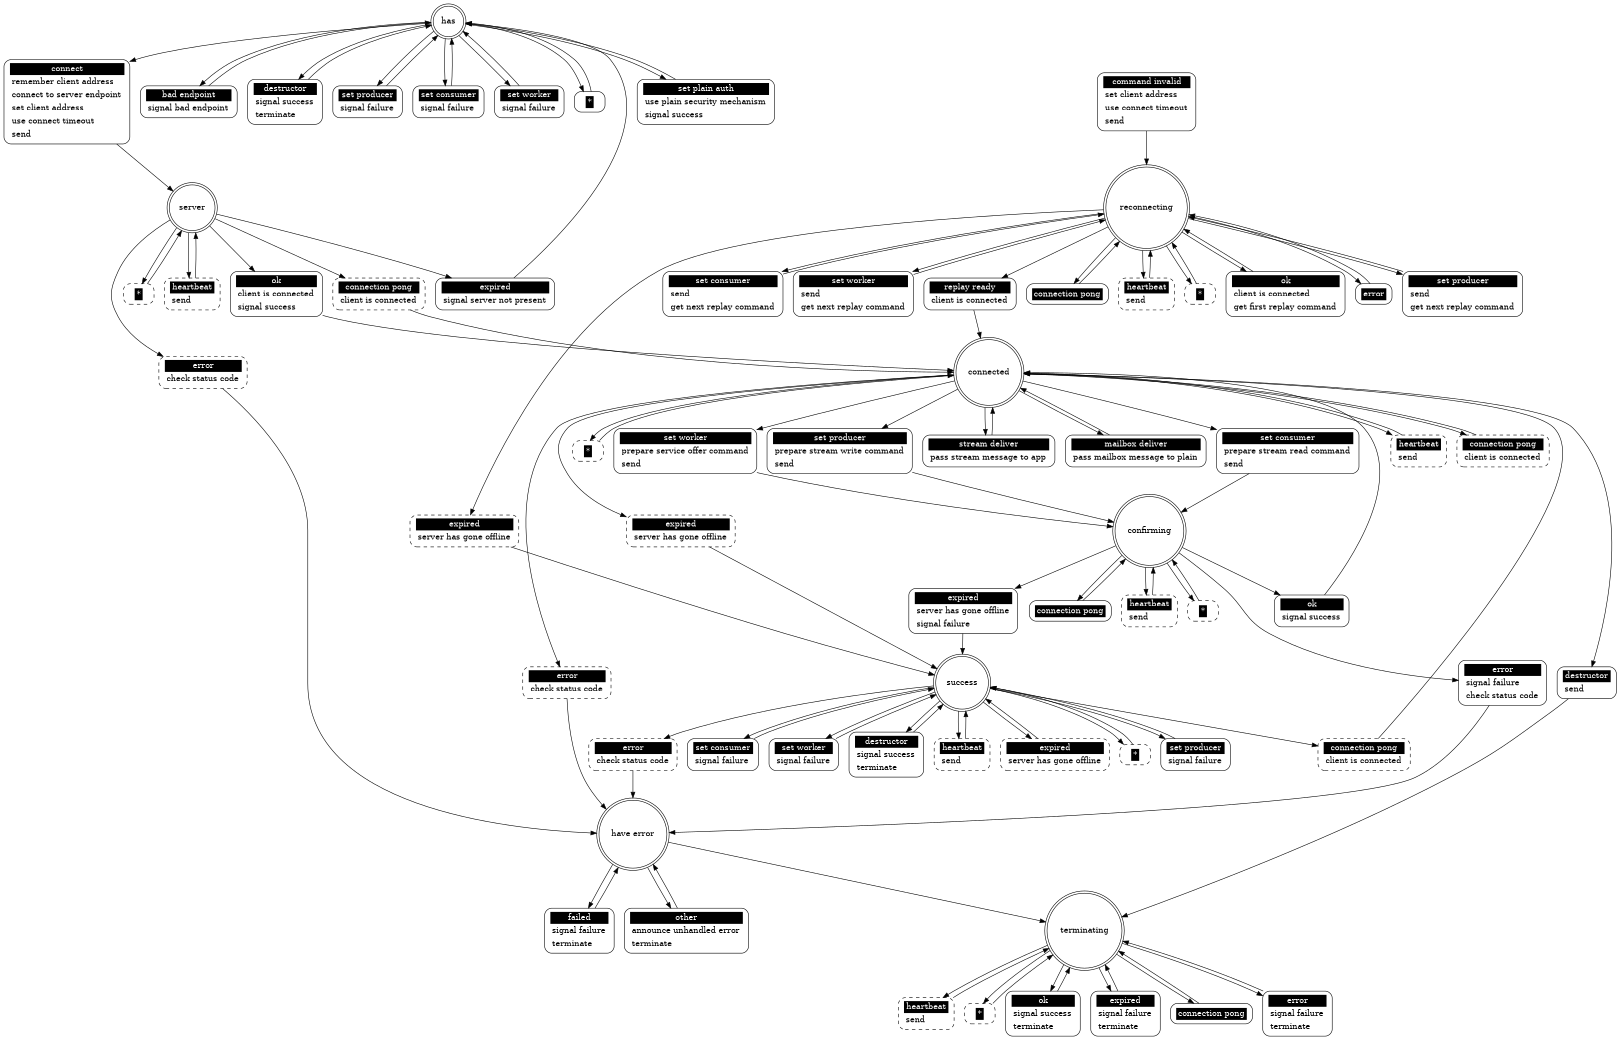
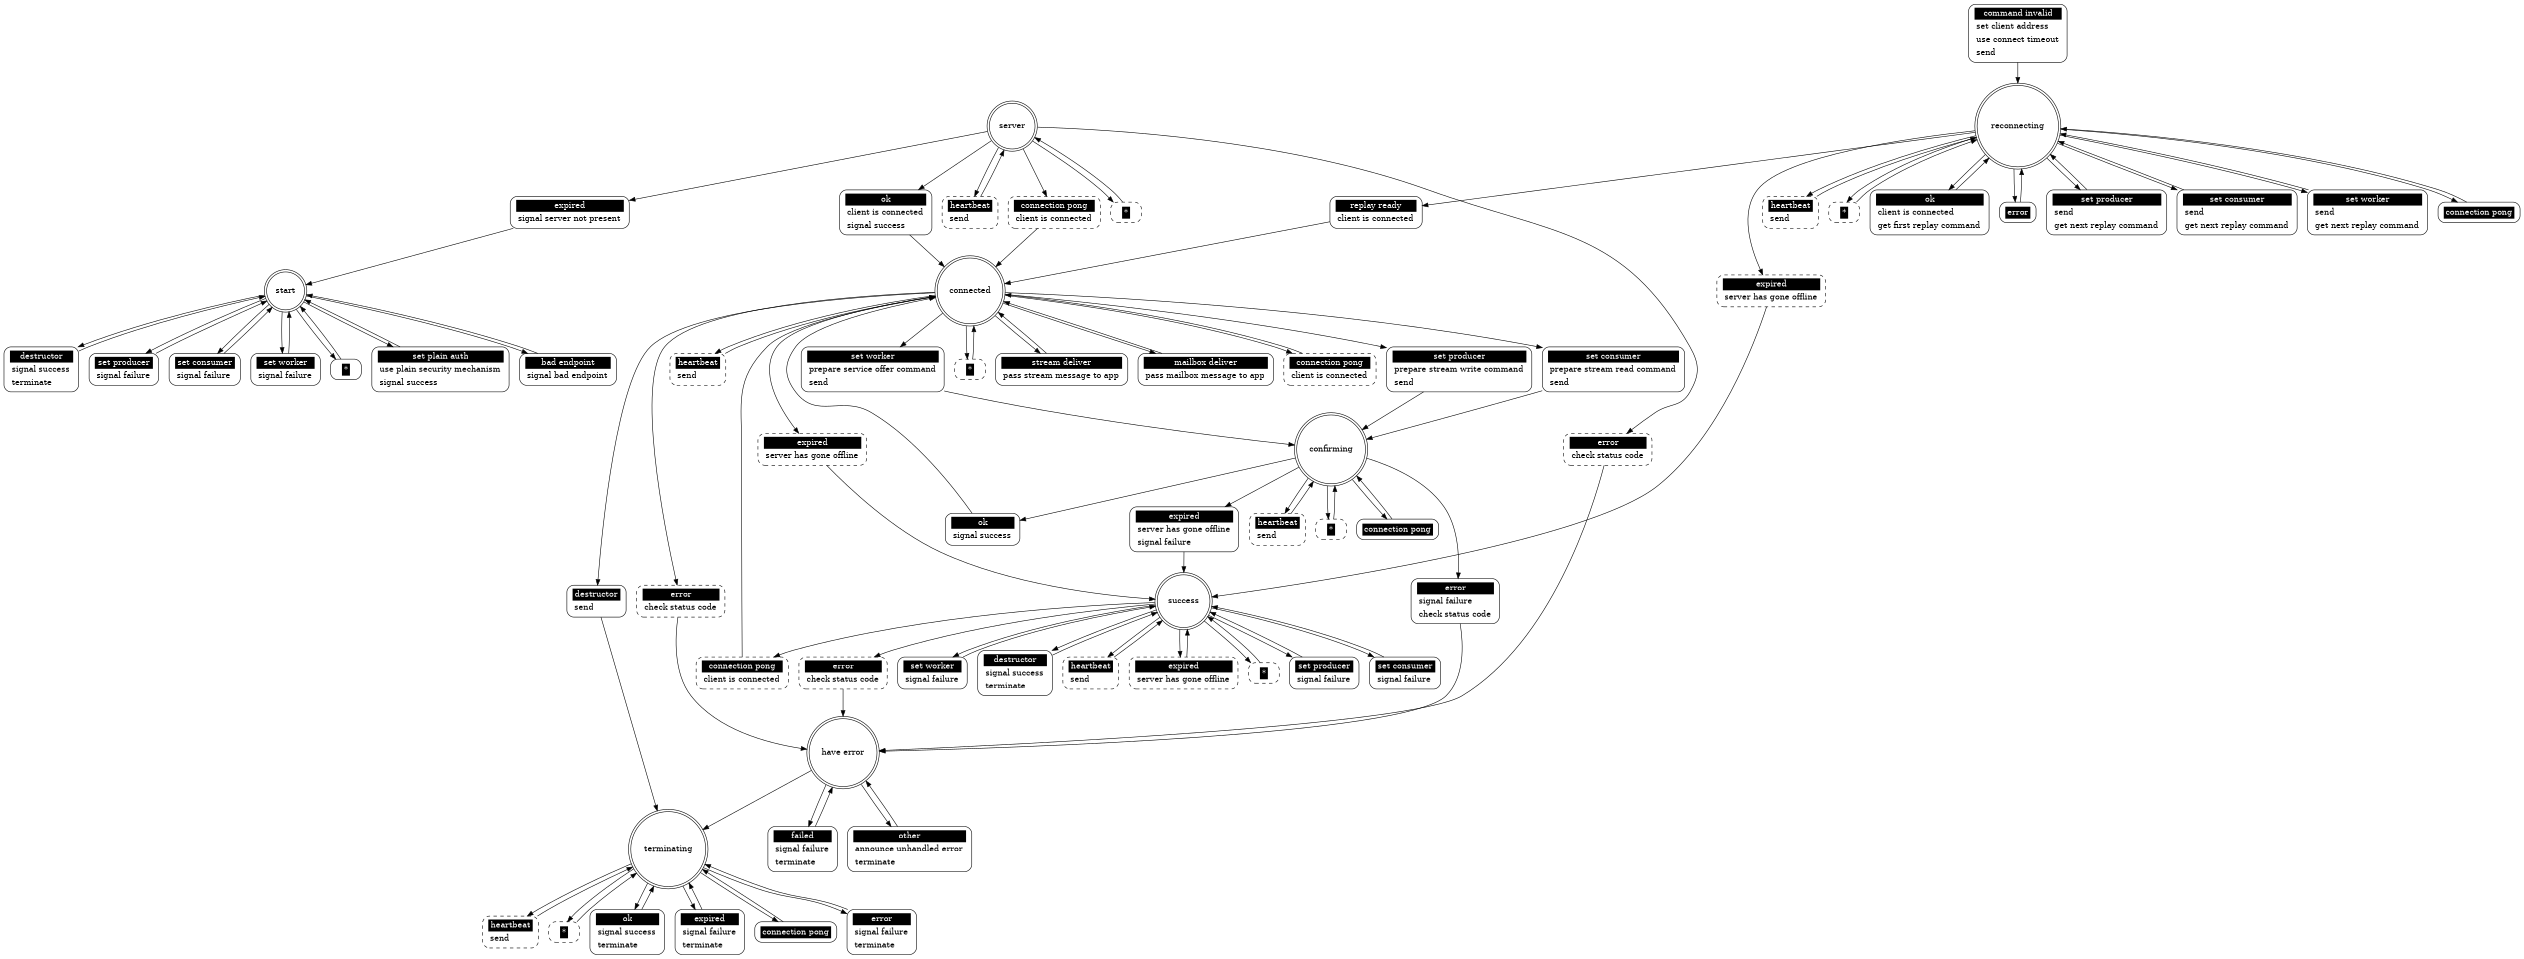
node "has": label "has" -> "start"
node "connect": removed
node "mailbox deliver": text "pass mailbox message to plain" -> "pass mailbox message to app"
